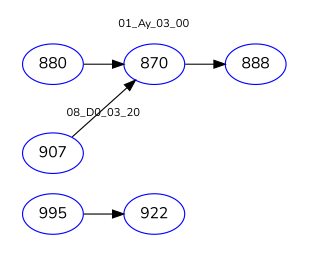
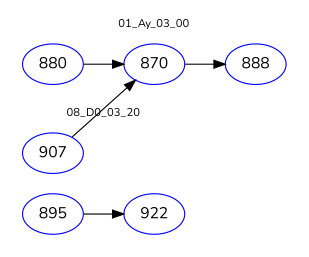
node "995": label "995" -> "895"
